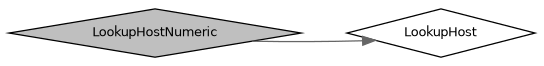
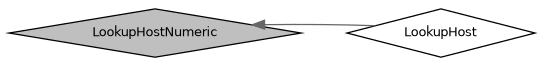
edge "LookupHostNumeric" -> "LookupHost": reversed
